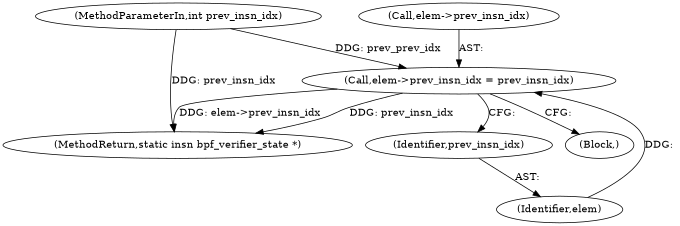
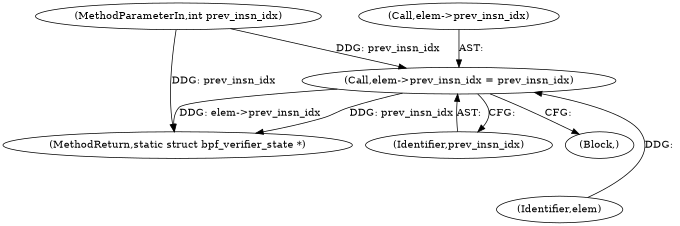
edge "(MethodParameterIn,int prev_insn_idx)" -> "(Call,elem->prev_insn_idx = prev_insn_idx)": label "DDG: prev_prev_idx" -> "DDG: prev_insn_idx"
node "(MethodReturn,static insn bpf_verifier_state *)": label "(MethodReturn,static insn bpf_verifier_state *)" -> "(MethodReturn,static struct bpf_verifier_state *)"
edge "(Identifier,prev_insn_idx)" -> "(Identifier,elem)": now "(Identifier,prev_insn_idx)" -> "(Call,elem->prev_insn_idx = prev_insn_idx)"
